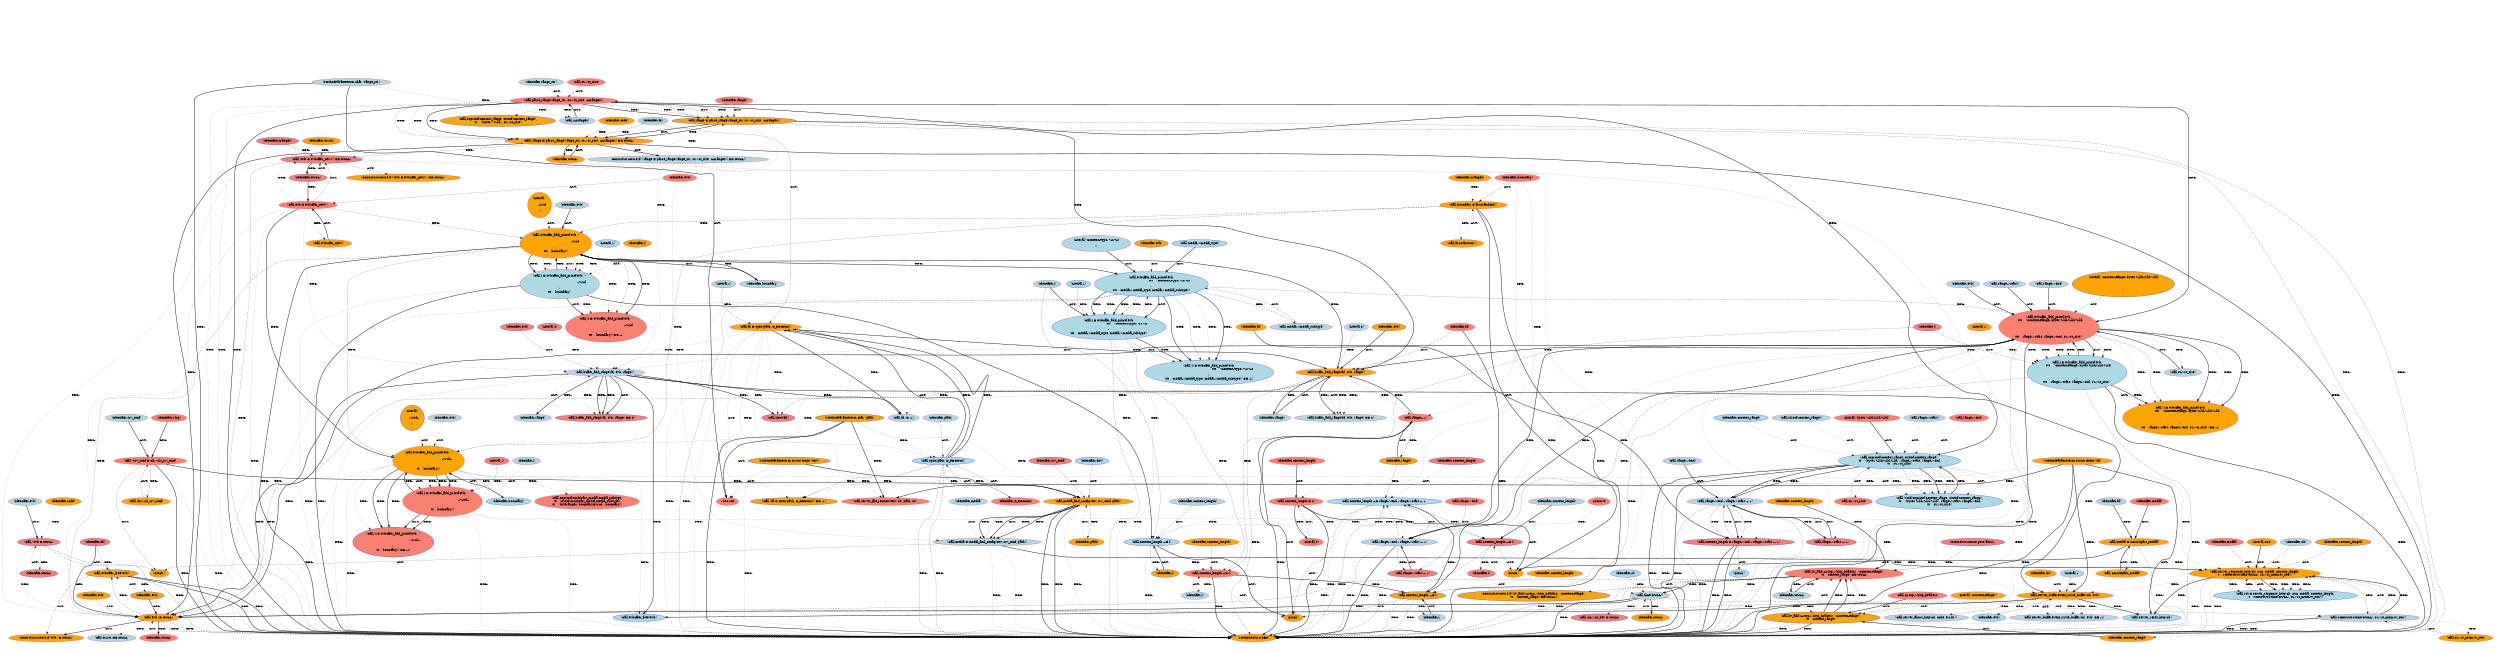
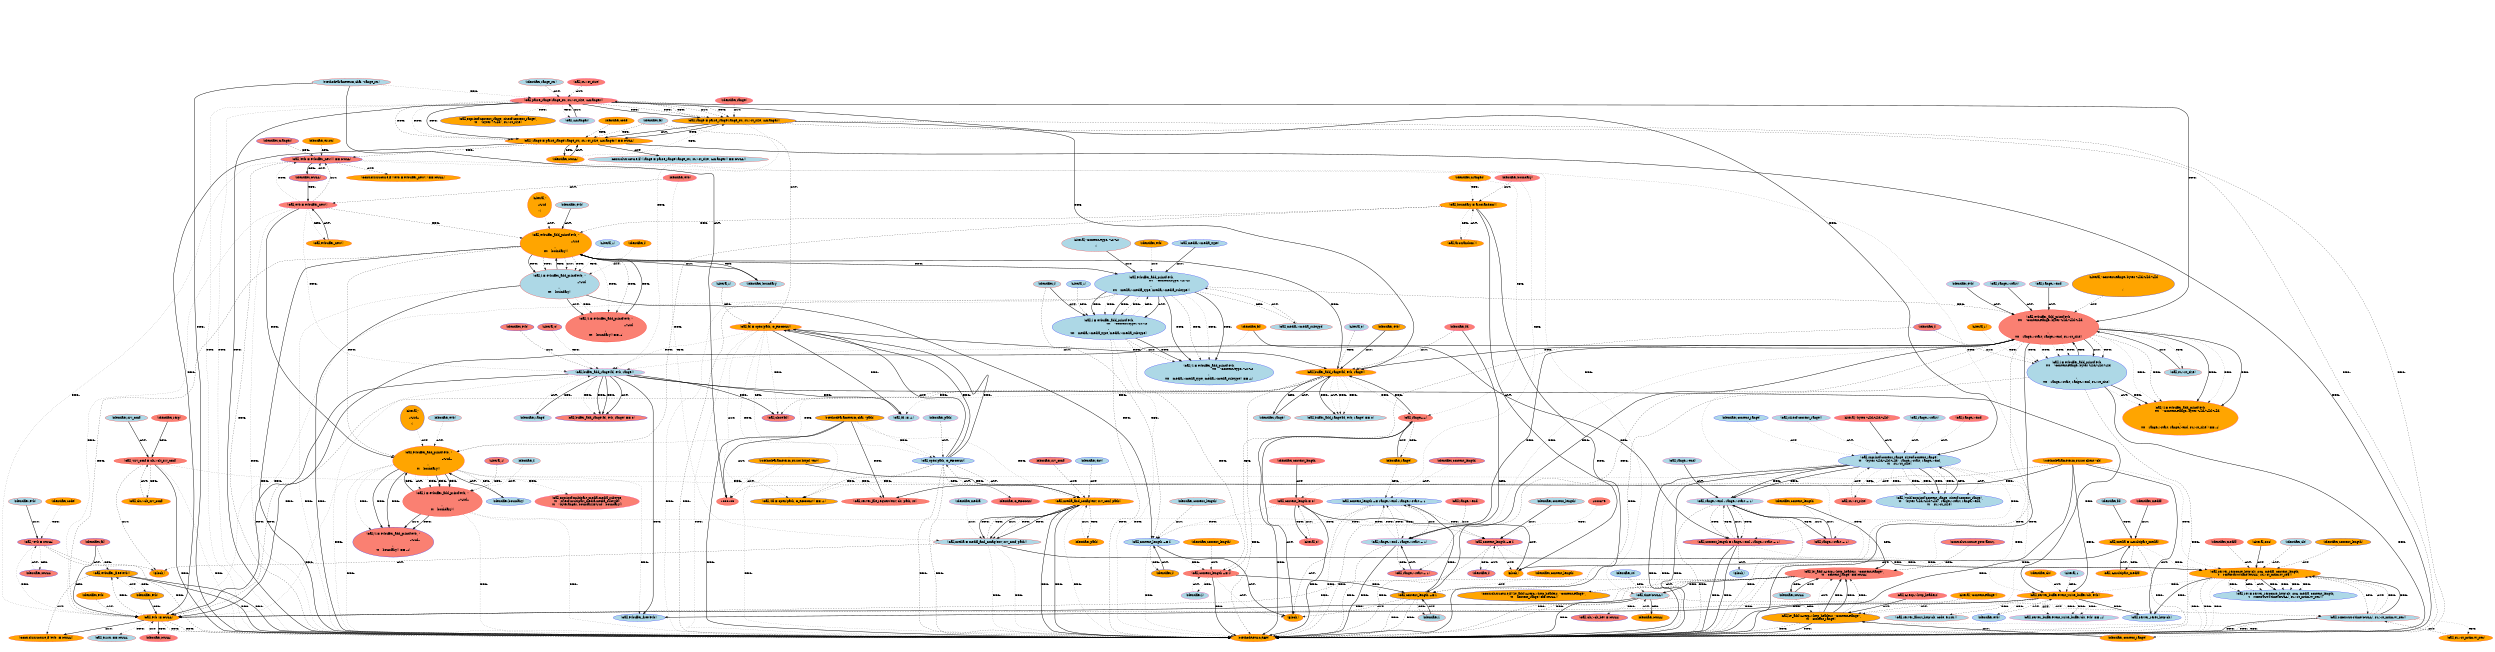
edge "(MethodParameterIn,char *range_str)" -> "(Call,&nranges)": now "(MethodParameterIn,char *range_str)" -> "(Call,parse_range(range_str, st->st_size, &nranges))"
edge "(Call,*srv_conf = clt->clt_srv_conf)" -> "(Call,media_find_config(env, srv_conf, path))": style bold -> dotted
edge "(MethodParameterIn,struct client *clt)" -> "1000105": style dotted -> dashed
